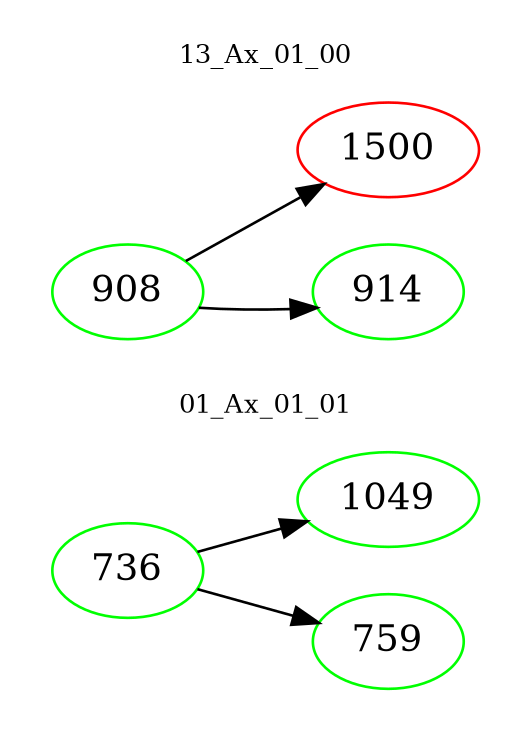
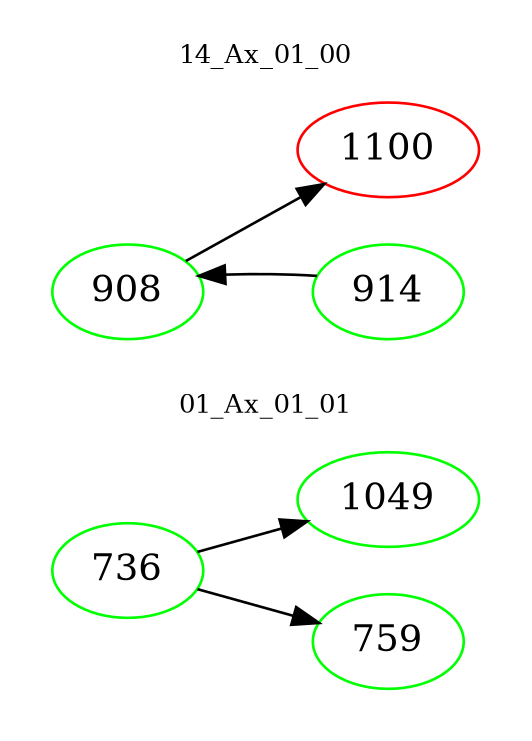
cluster "13_Ax_01_00": label "13_Ax_01_00" -> "14_Ax_01_00"
node "1500": label "1500" -> "1100"
edge "908" -> "914": reversed
